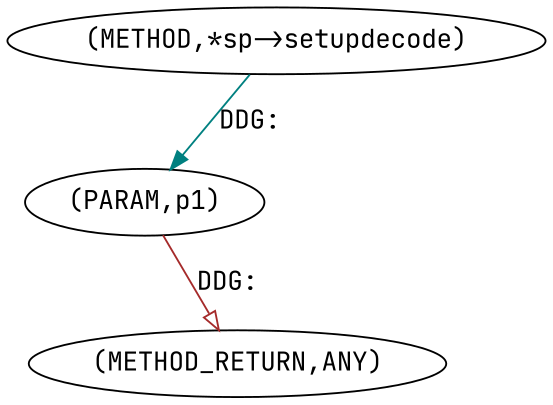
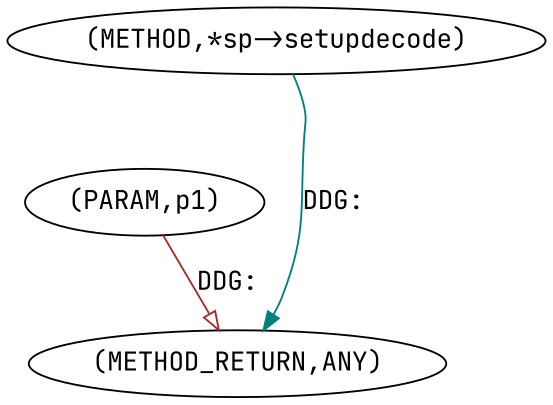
edge "(METHOD,*sp->setupdecode)" -> "(PARAM,p1)": now "(METHOD,*sp->setupdecode)" -> "(METHOD_RETURN,ANY)"
